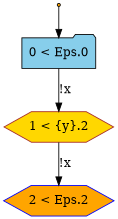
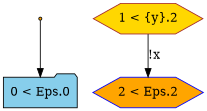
edge "0 < Eps.0" -> "1 < {y}.2": removed, label "!x"
